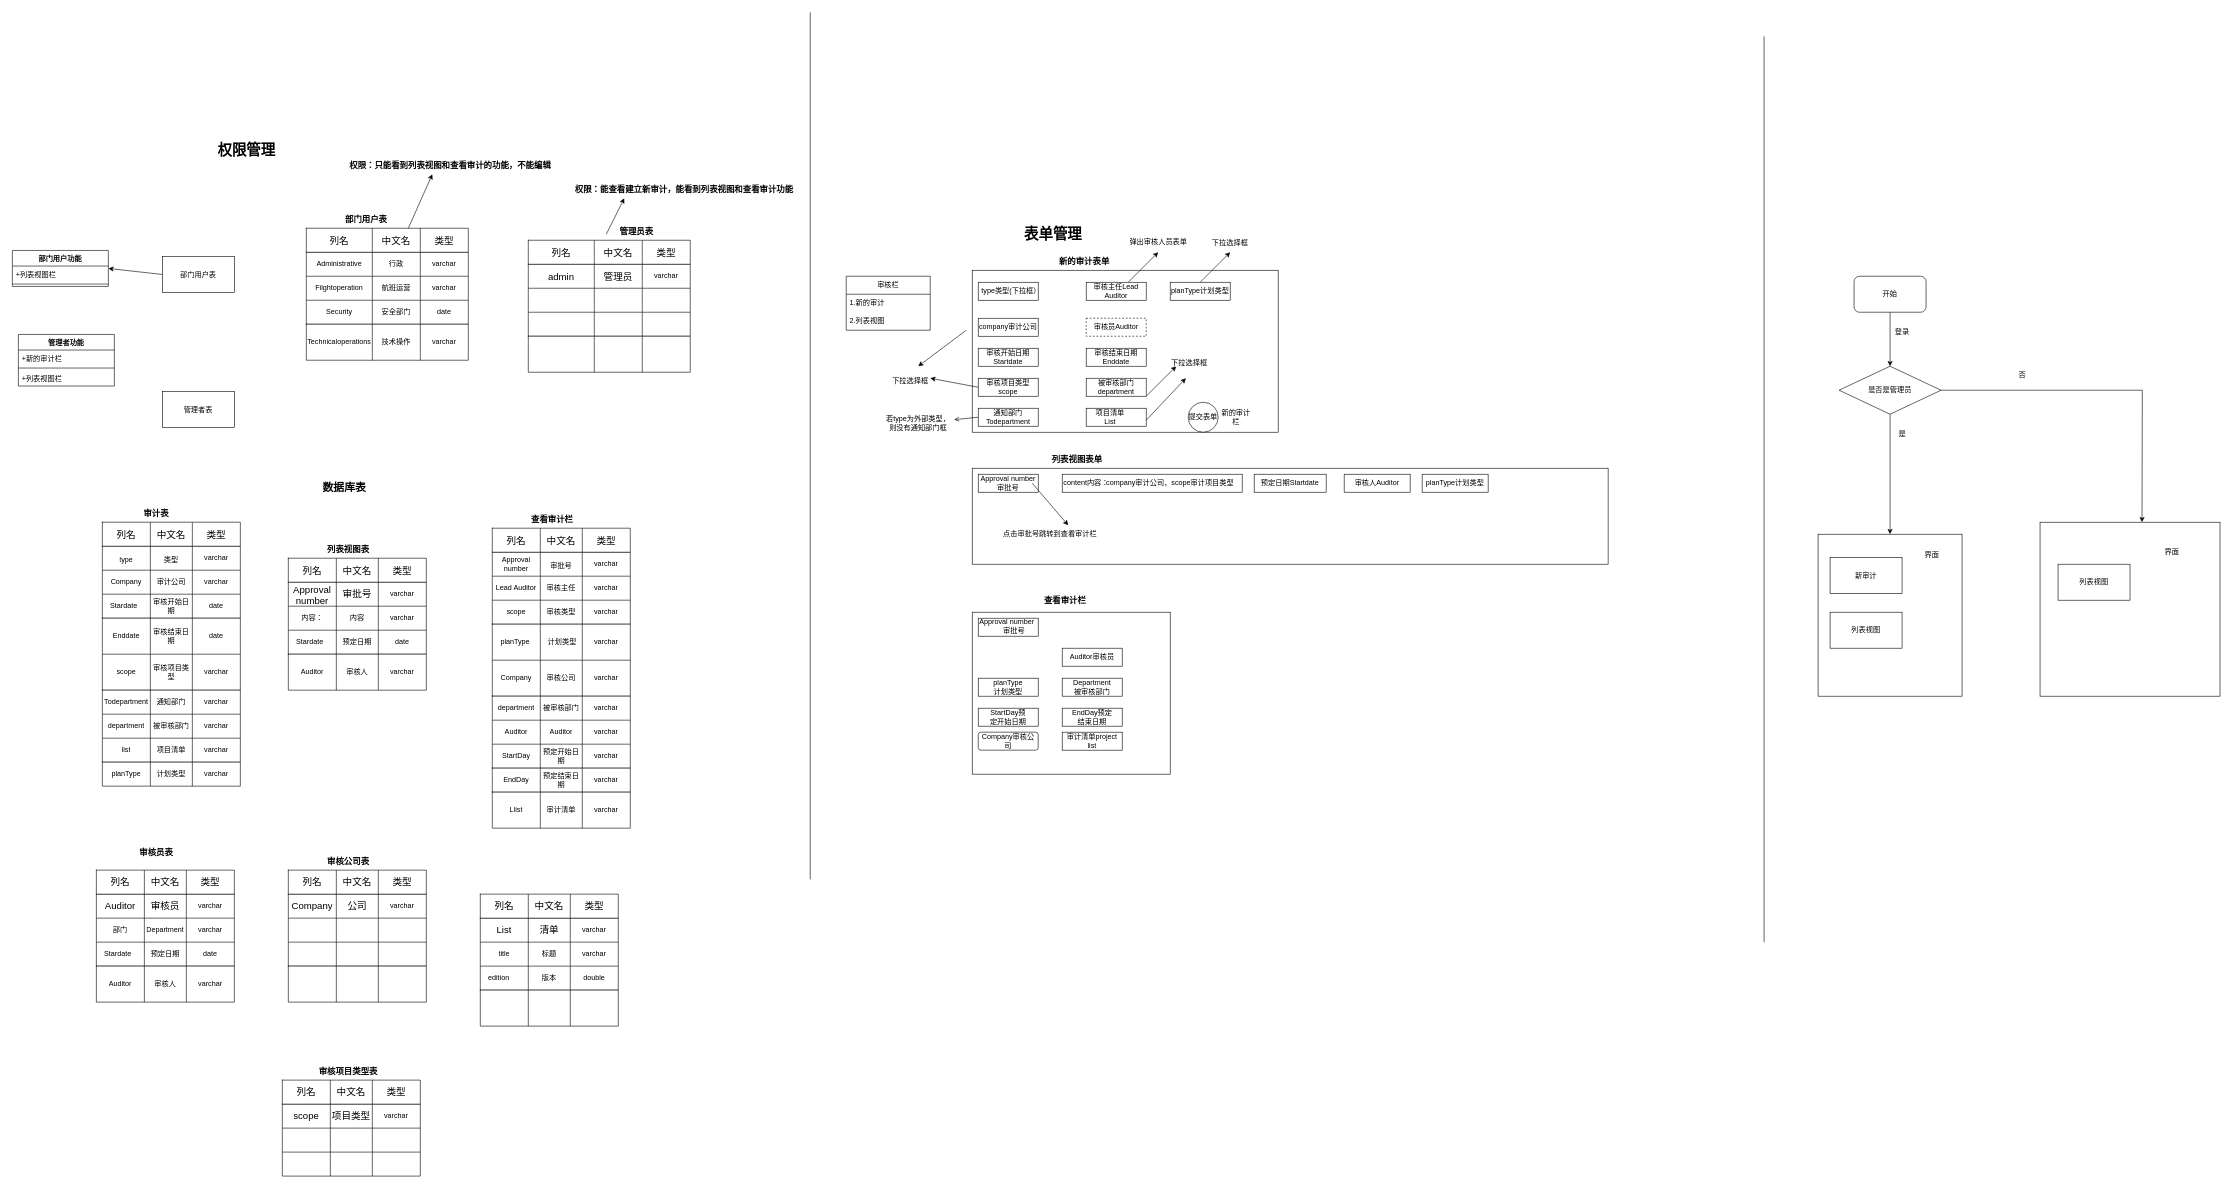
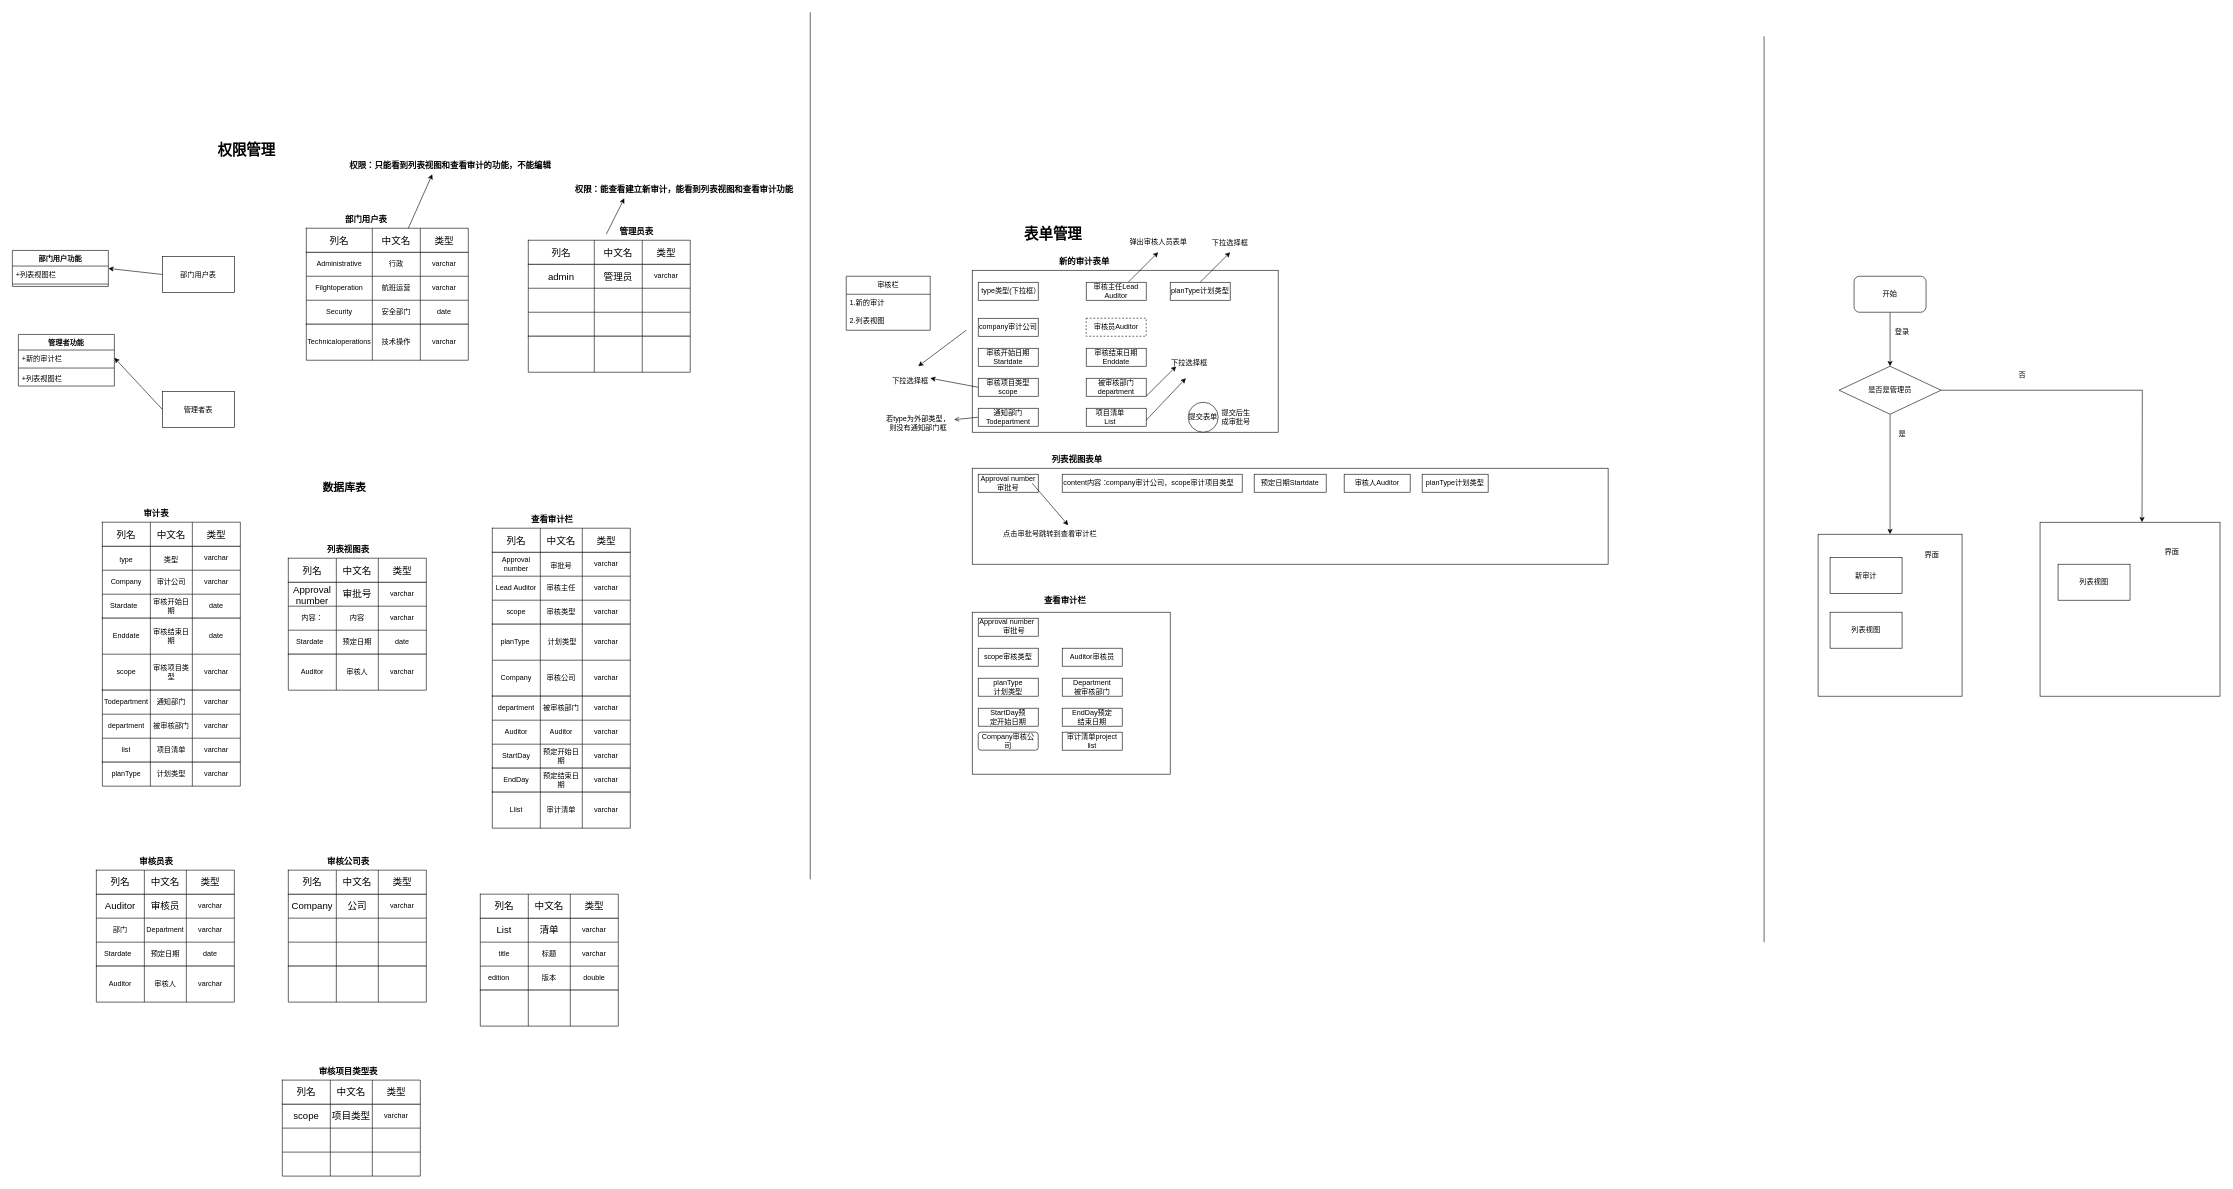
edge "管理者表" -> "+新的审计栏": added
node "新的审计栏": label "新的审计栏" -> "提交后生成审批号"
node "scope审核类型": added
node "审核员表": moved (156, 852) -> (156, 861)
